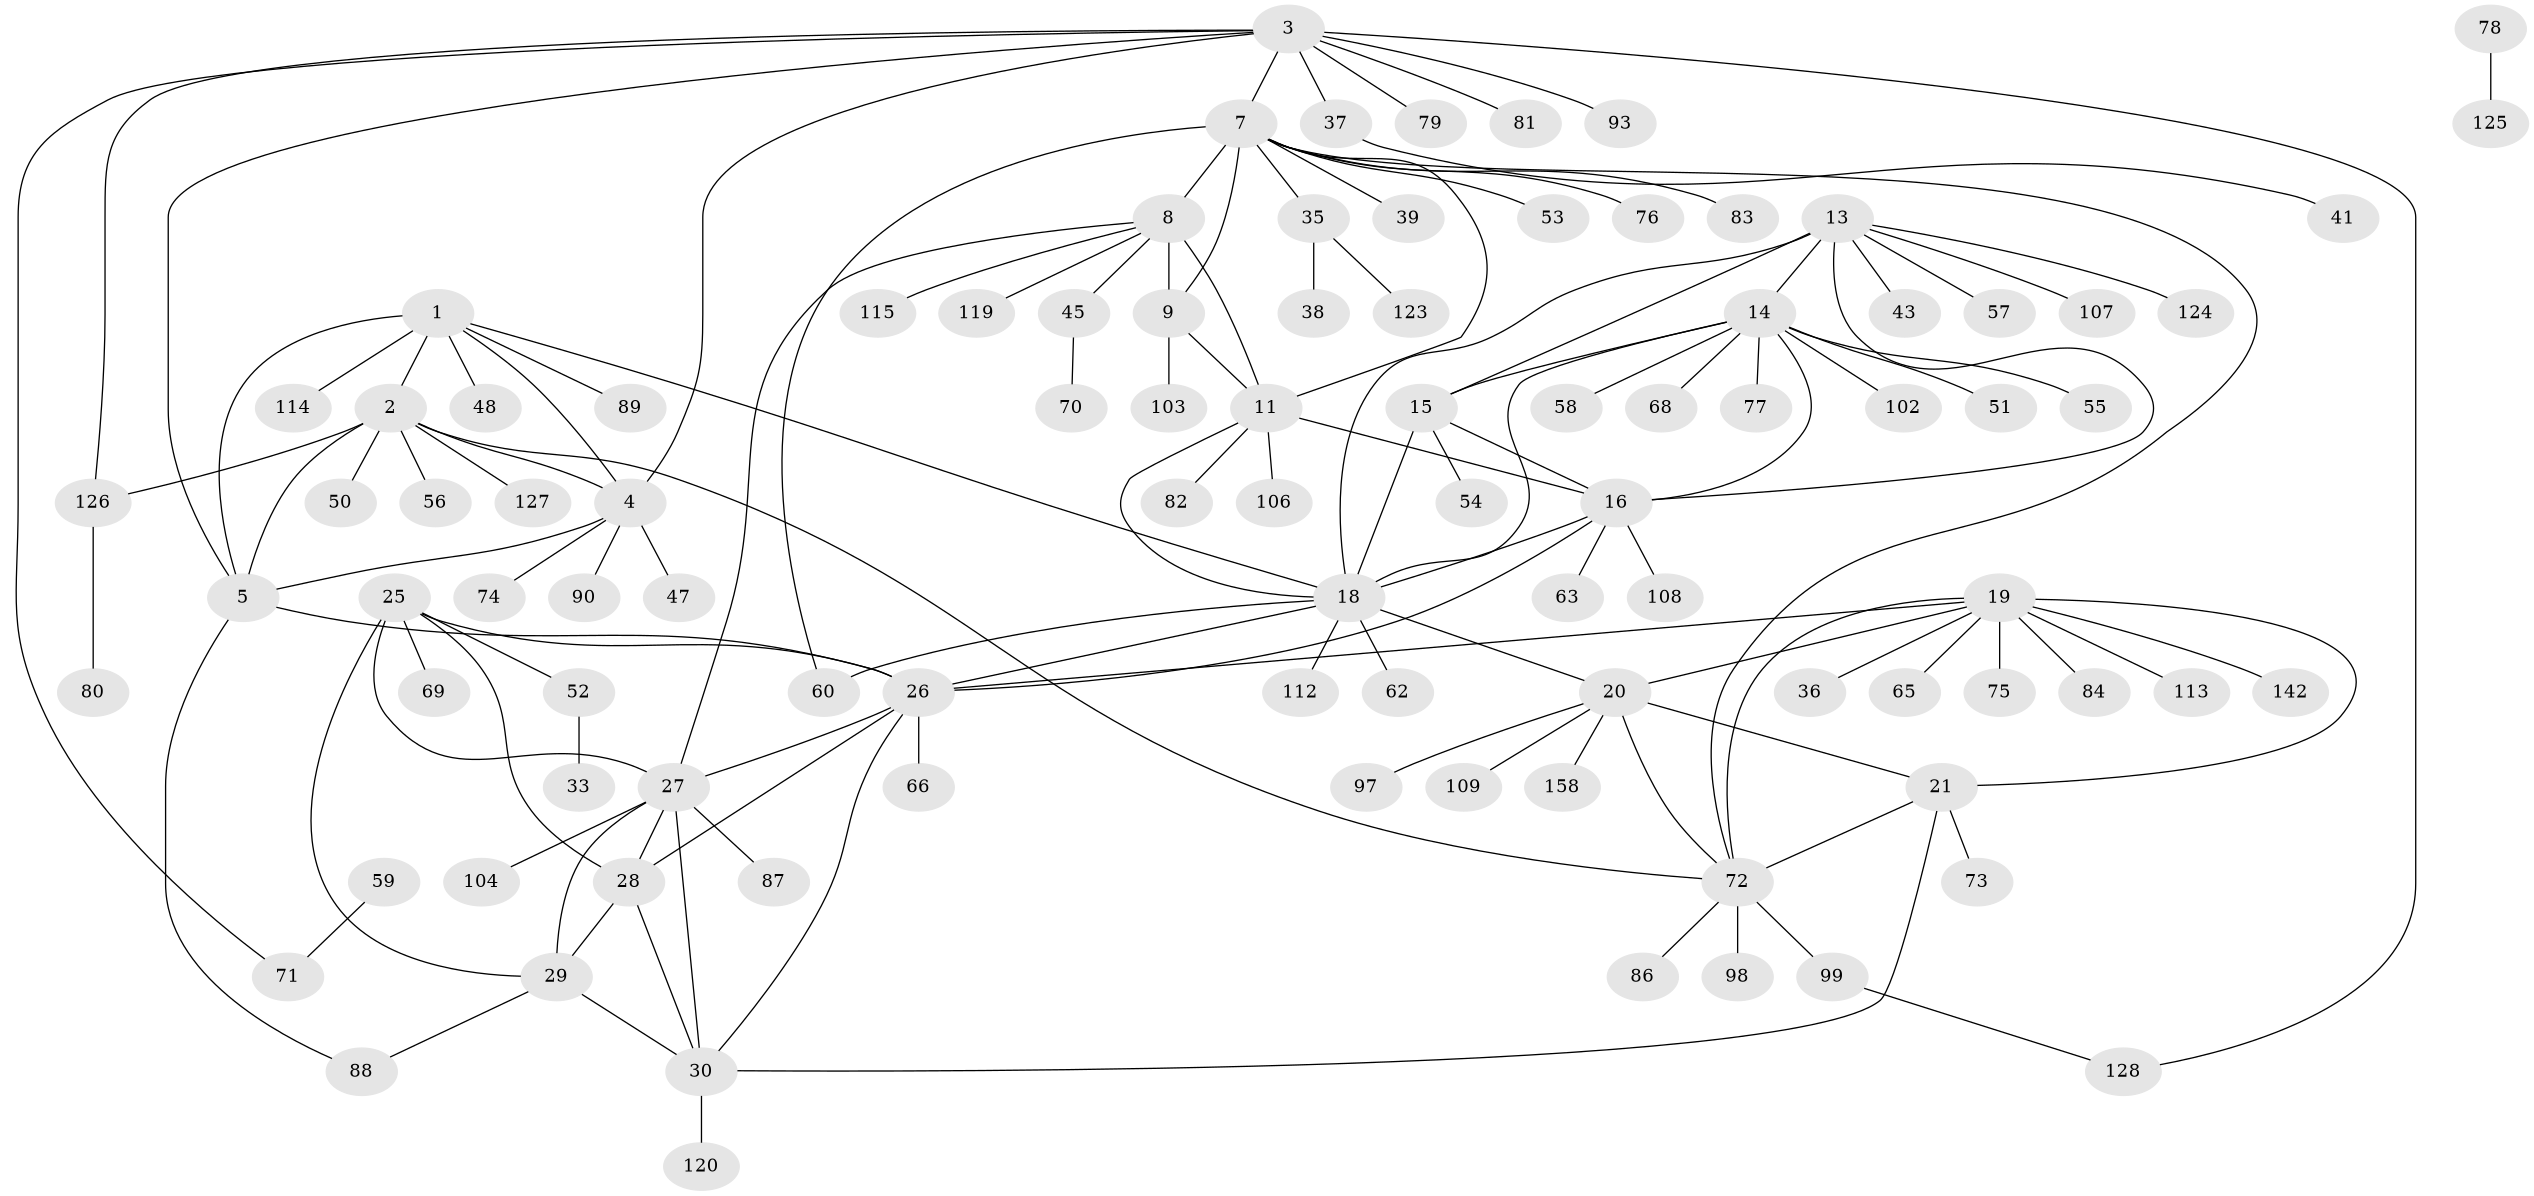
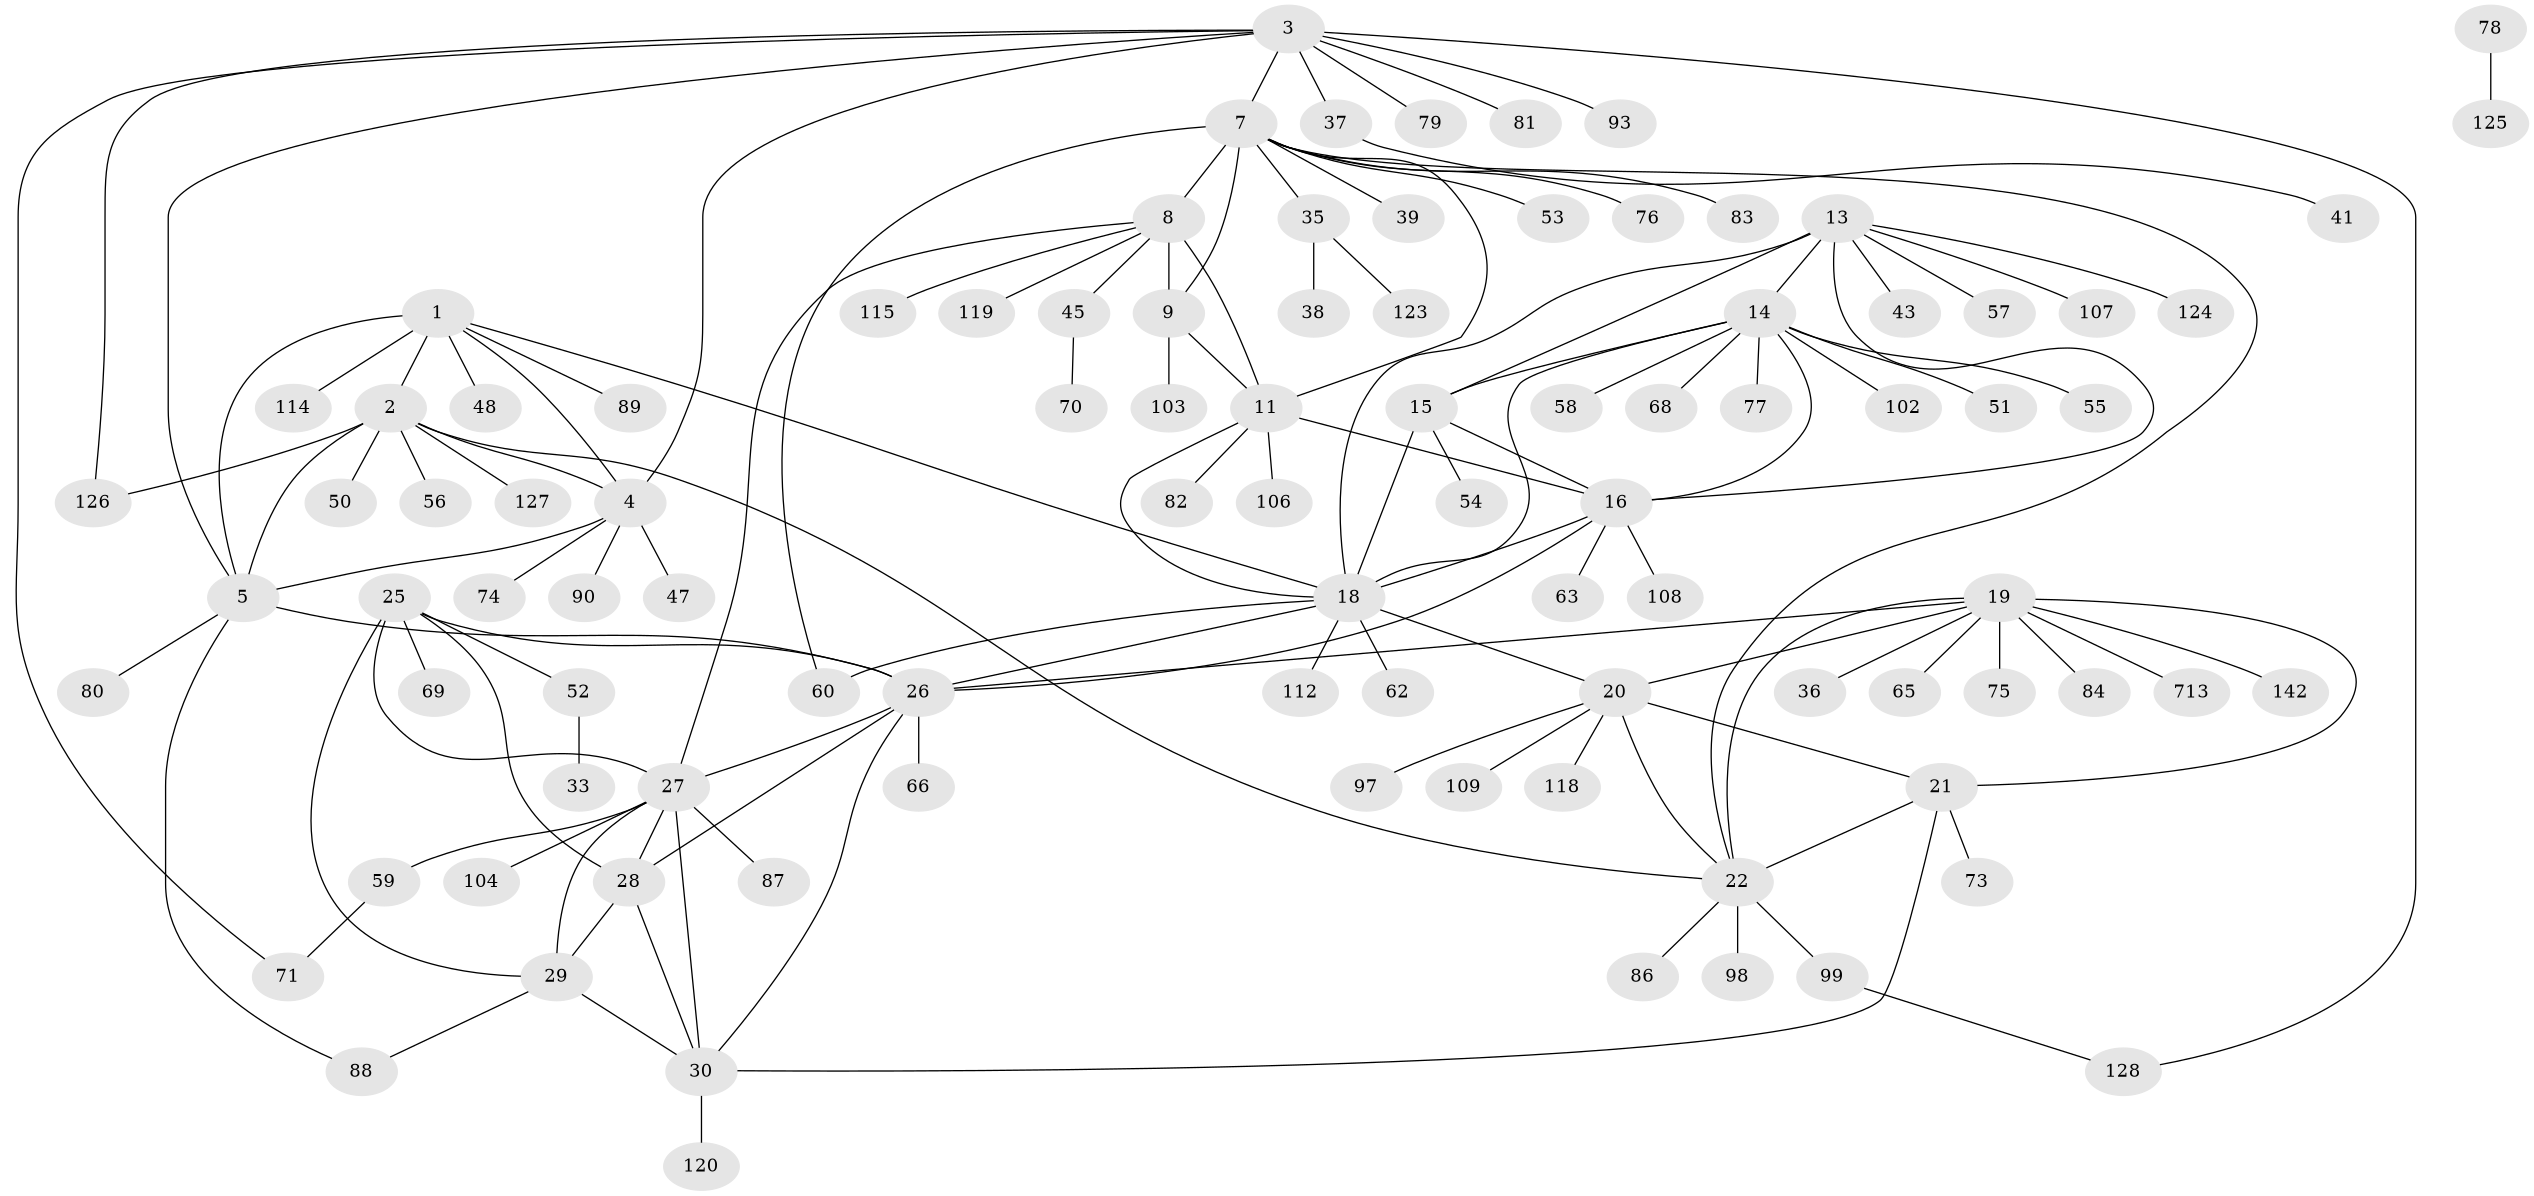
edge "126" -- "80": now "5" -- "80"
node "113": label "113" -> "713"
node "158": label "158" -> "118"
edge "27" -- "59": added
node "72": label "72" -> "22"
